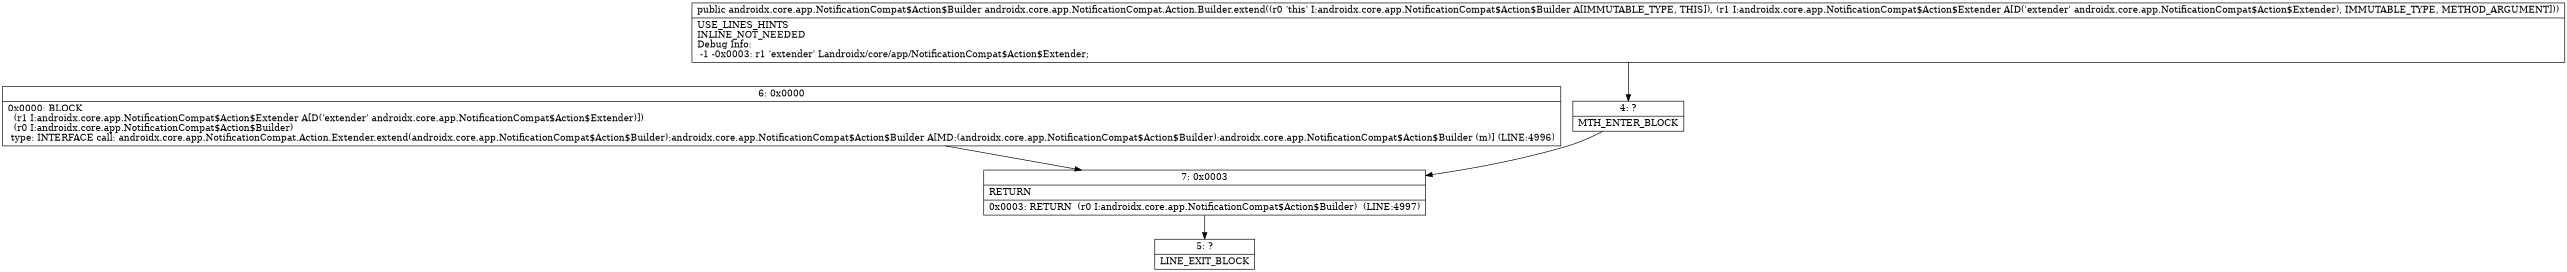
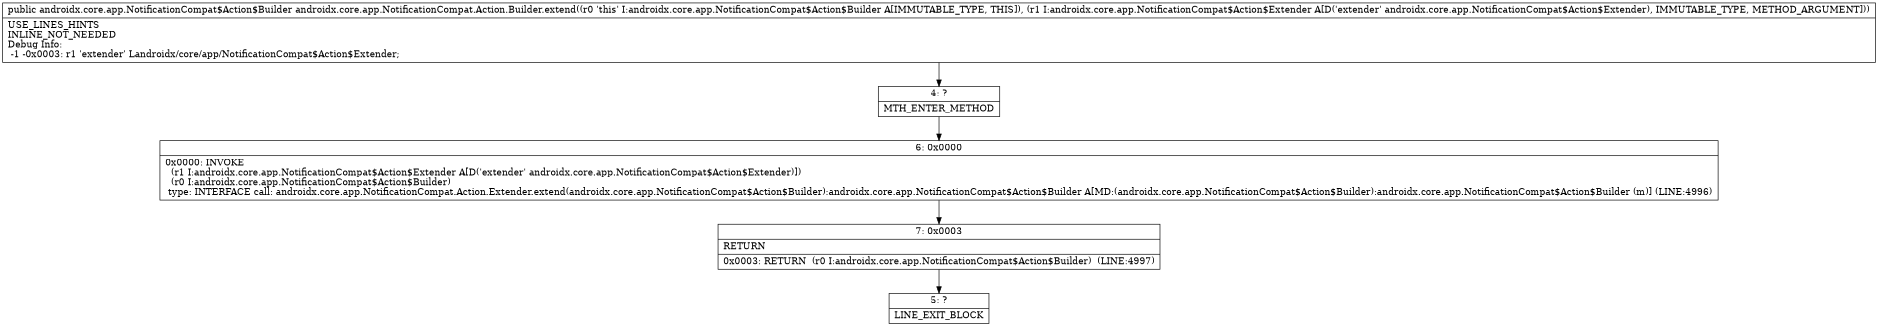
node "6: 0x0000": text "0x0000: BLOCK" -> "0x0000: INVOKE"
node "4: ?": text "MTH_ENTER_BLOCK" -> "MTH_ENTER_METHOD"
edge "4: ?" -> "7: 0x0003": now "4: ?" -> "6: 0x0000"
